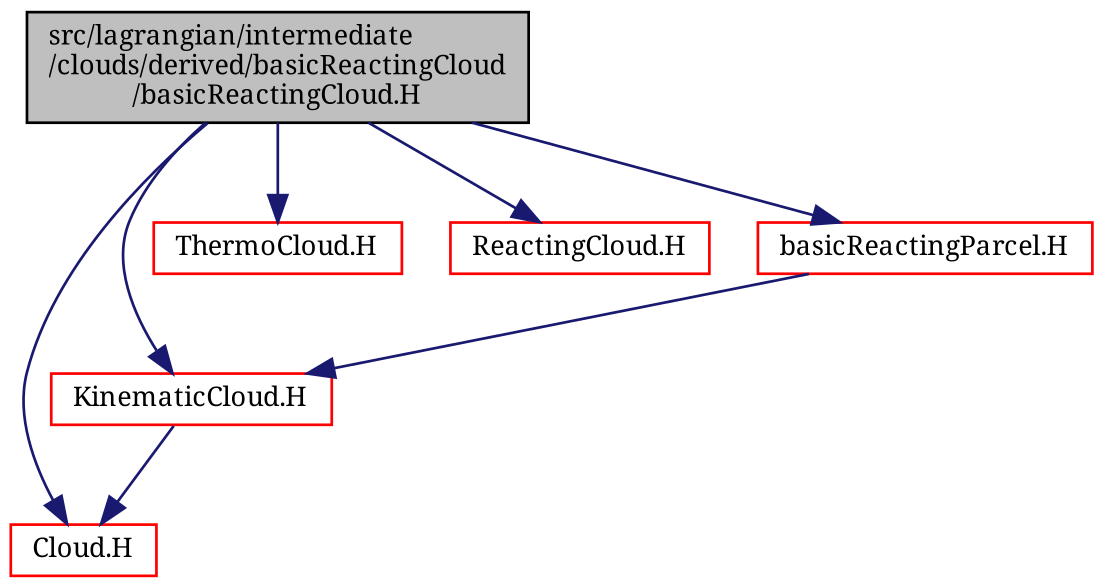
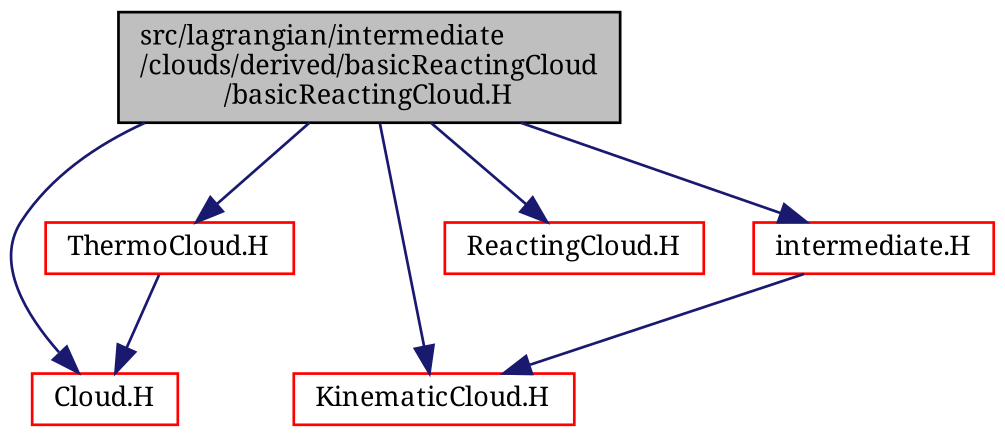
node "basicReactingParcel.H": label "basicReactingParcel.H" -> "intermediate.H"
edge "KinematicCloud.H" -> "Cloud.H": now "ThermoCloud.H" -> "Cloud.H"
